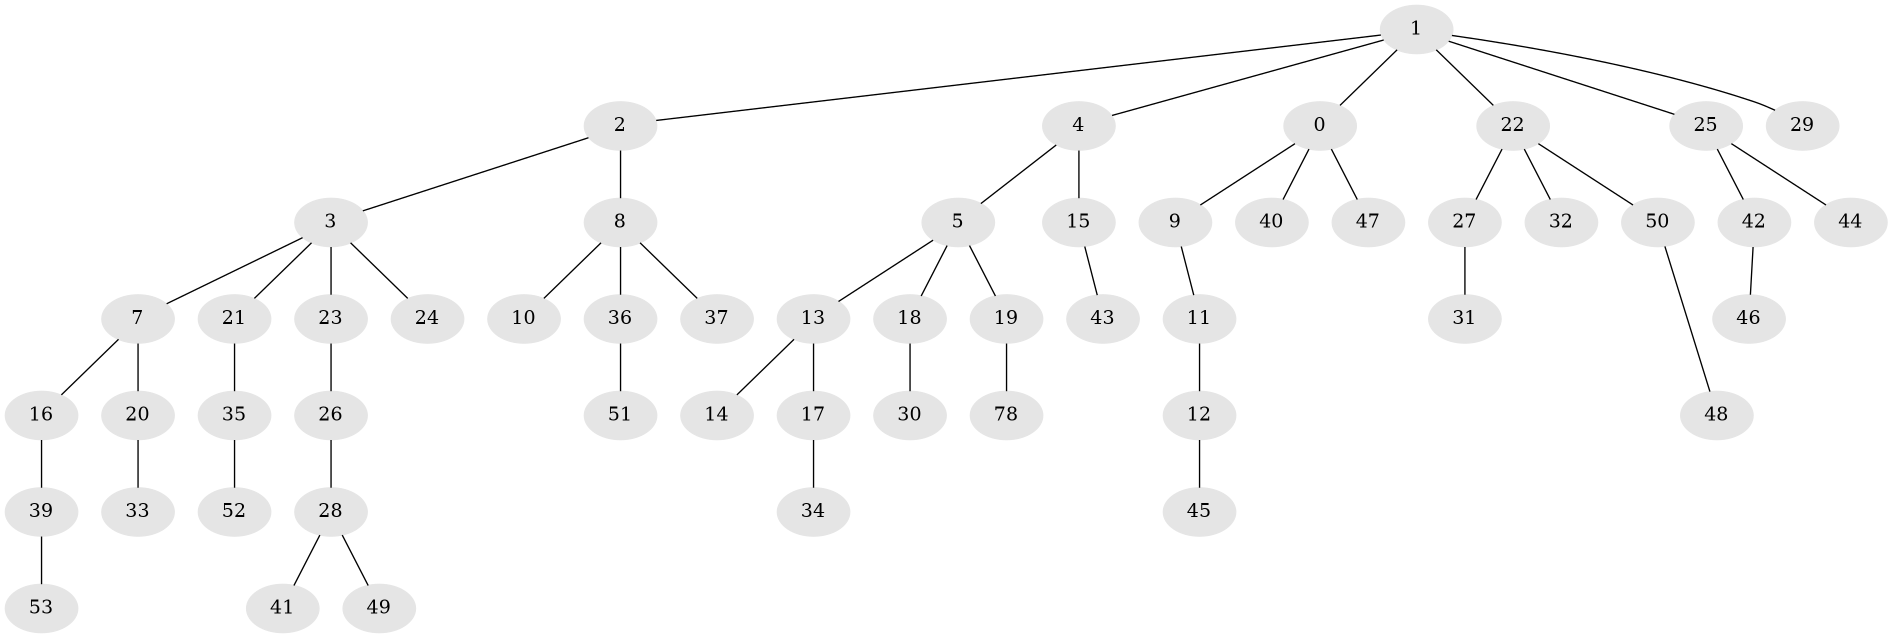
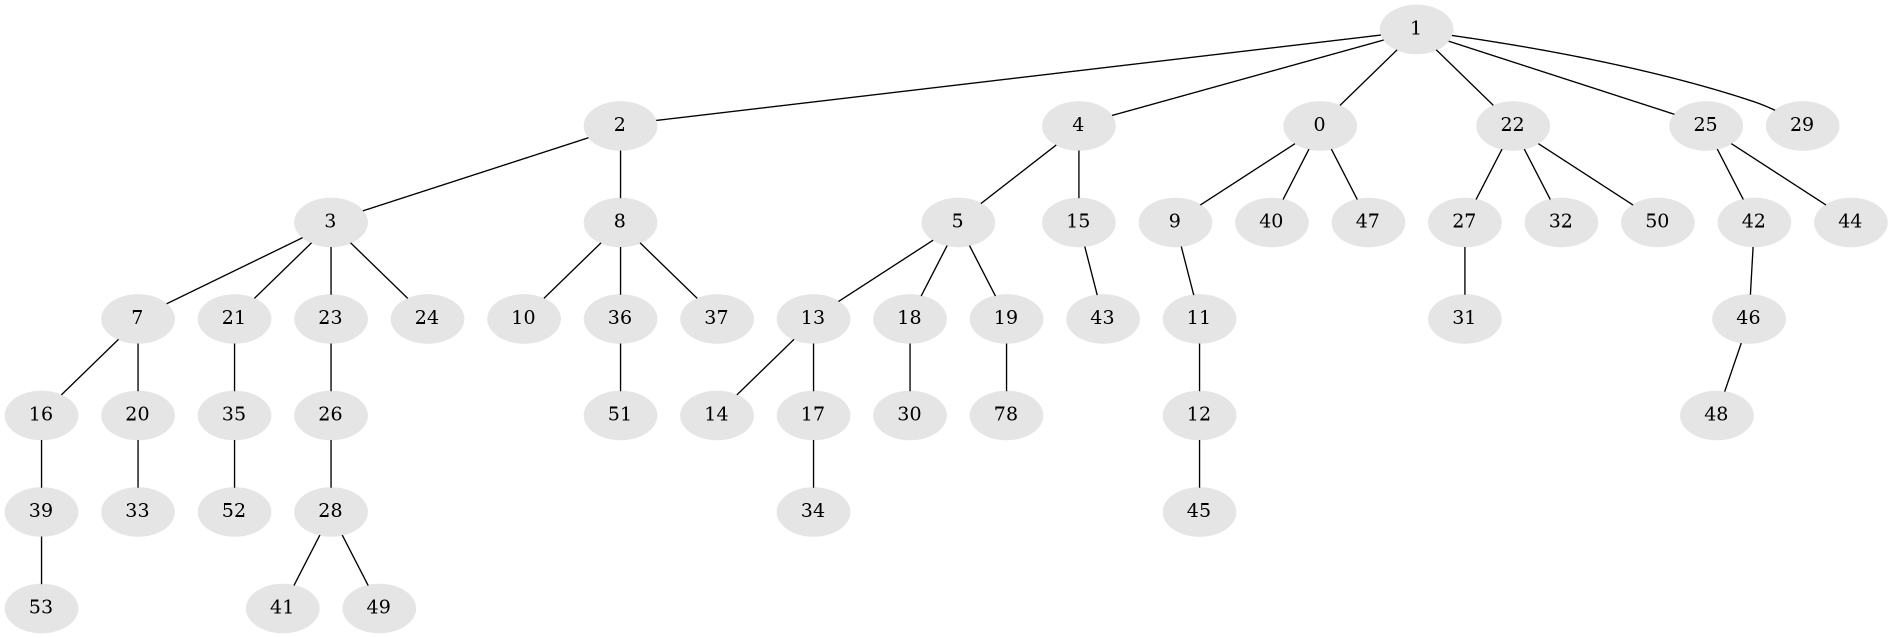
edge "50" -- "48": now "46" -- "48"
